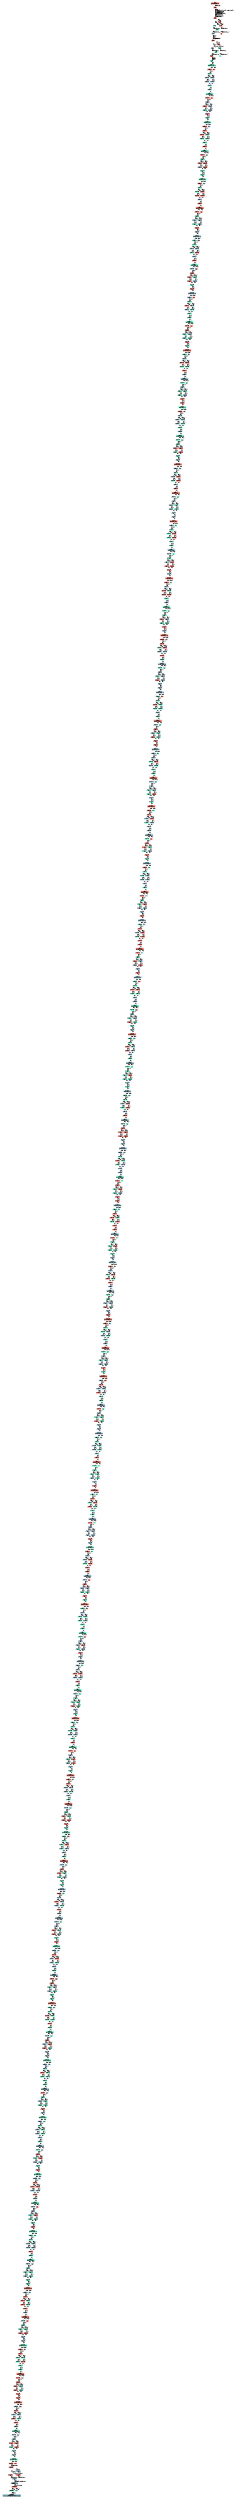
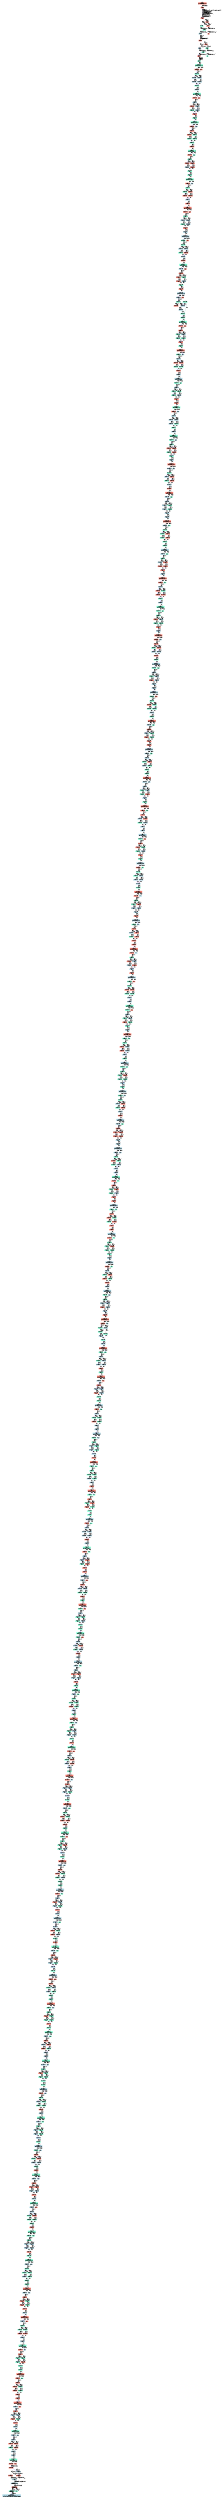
edge "106506 @ N51 main" -> "106510 @ N53 main": reversed
edge "107585 @ N48 main" -> "107586 @ N51 main": now "107566 @ N45 main" -> "107586 @ N51 main"
